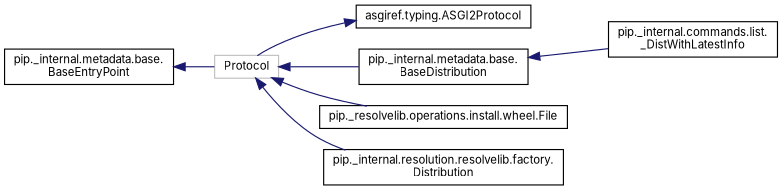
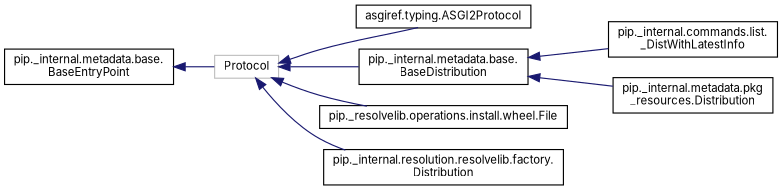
edge "Protocol" -> "asgiref.typing.ASGI2Protocol": reversed
node "pip._internal.metadata.pkg _resources.Distribution": added
